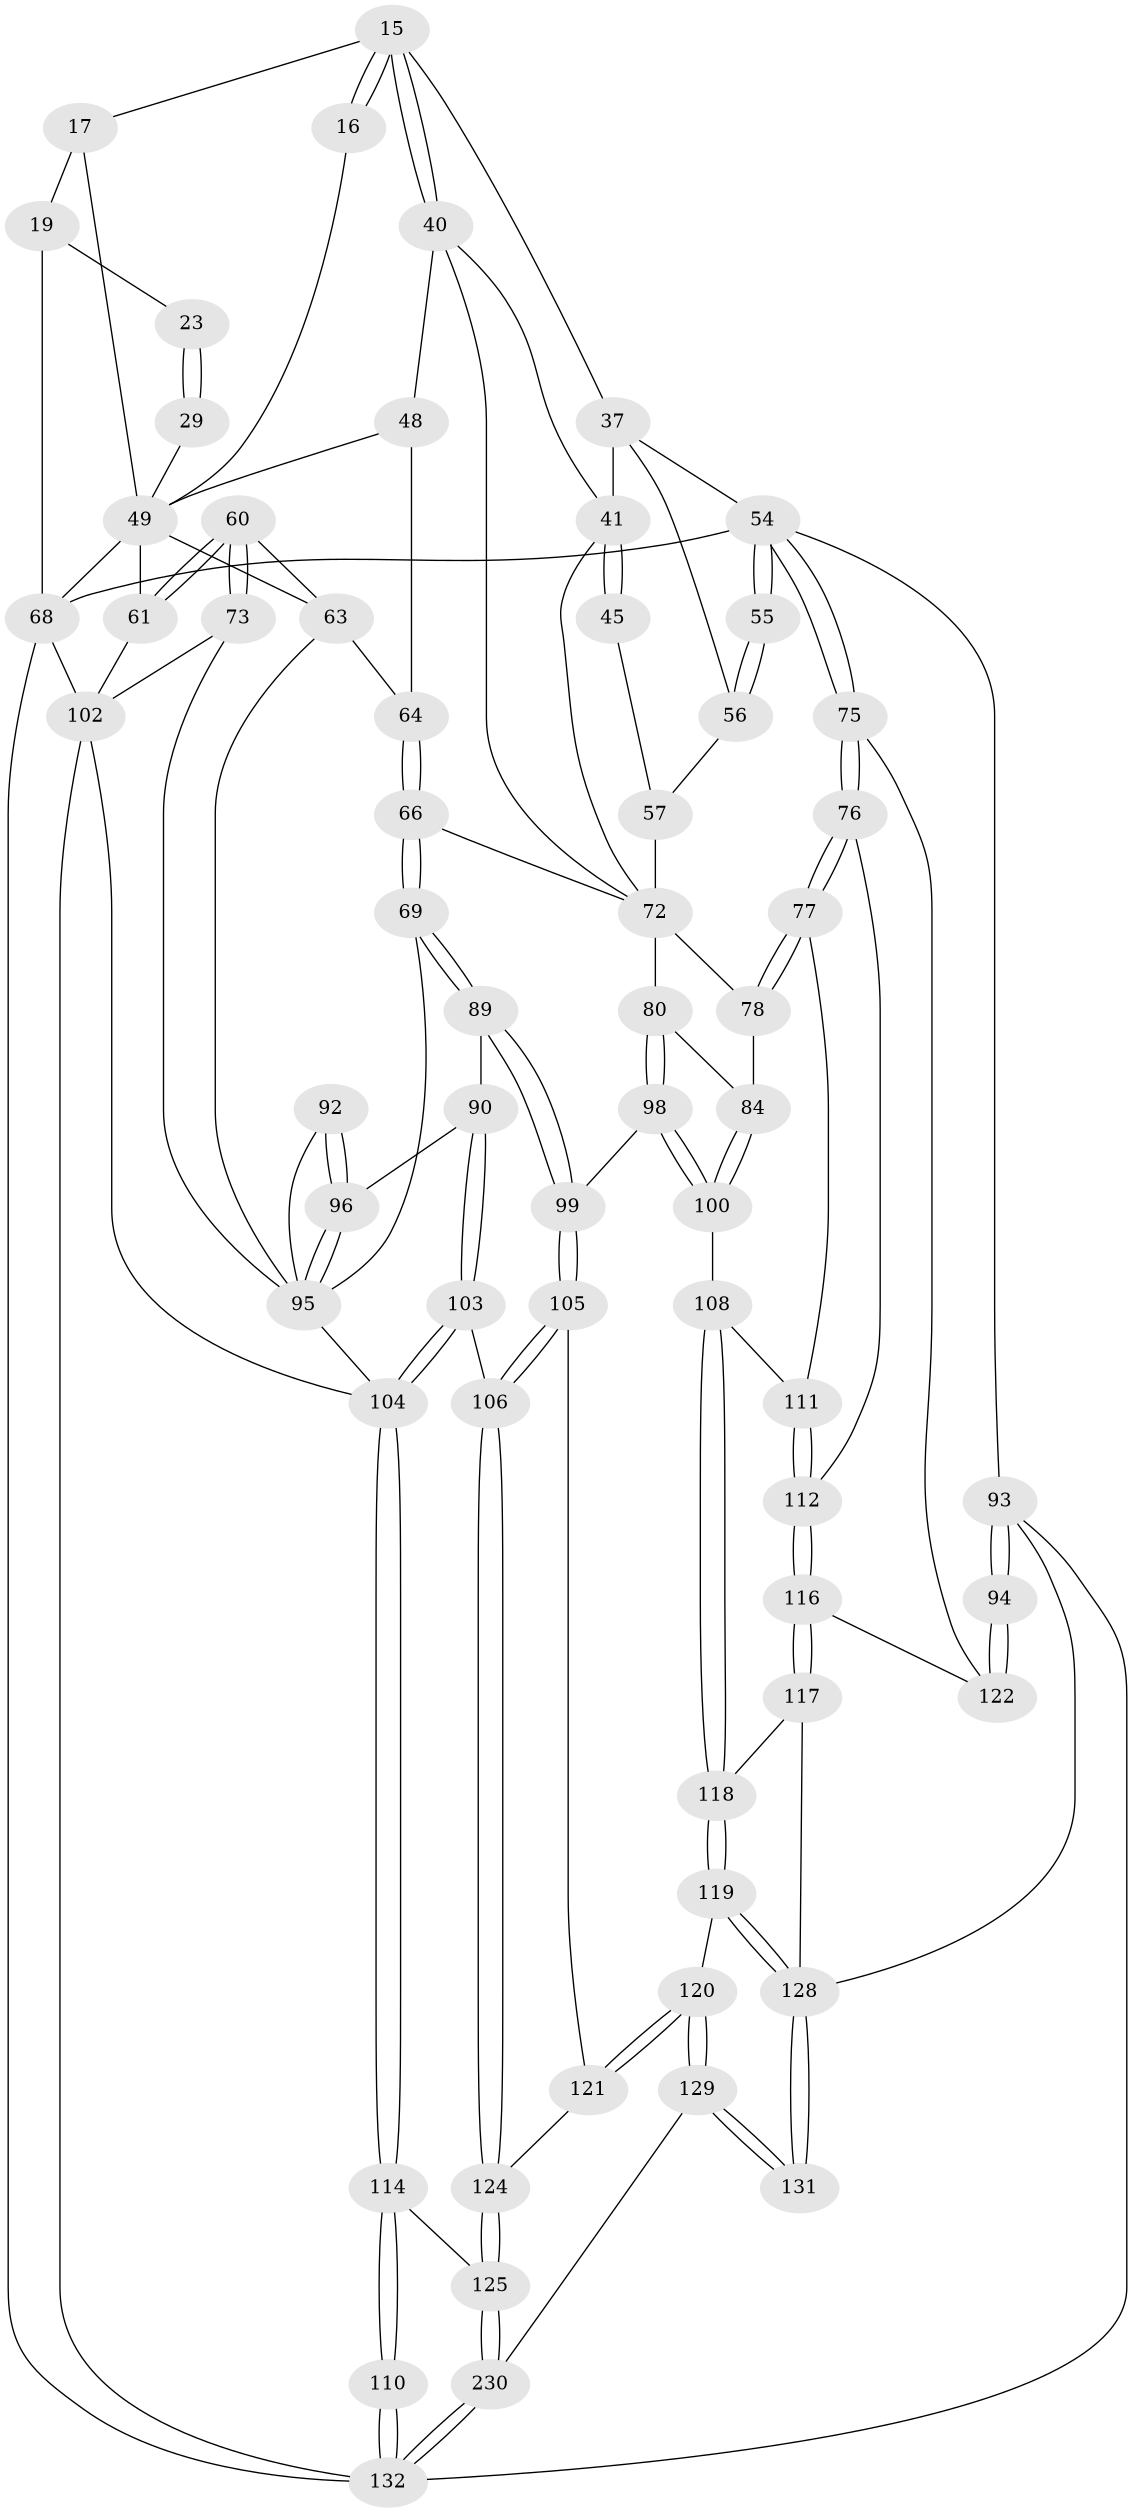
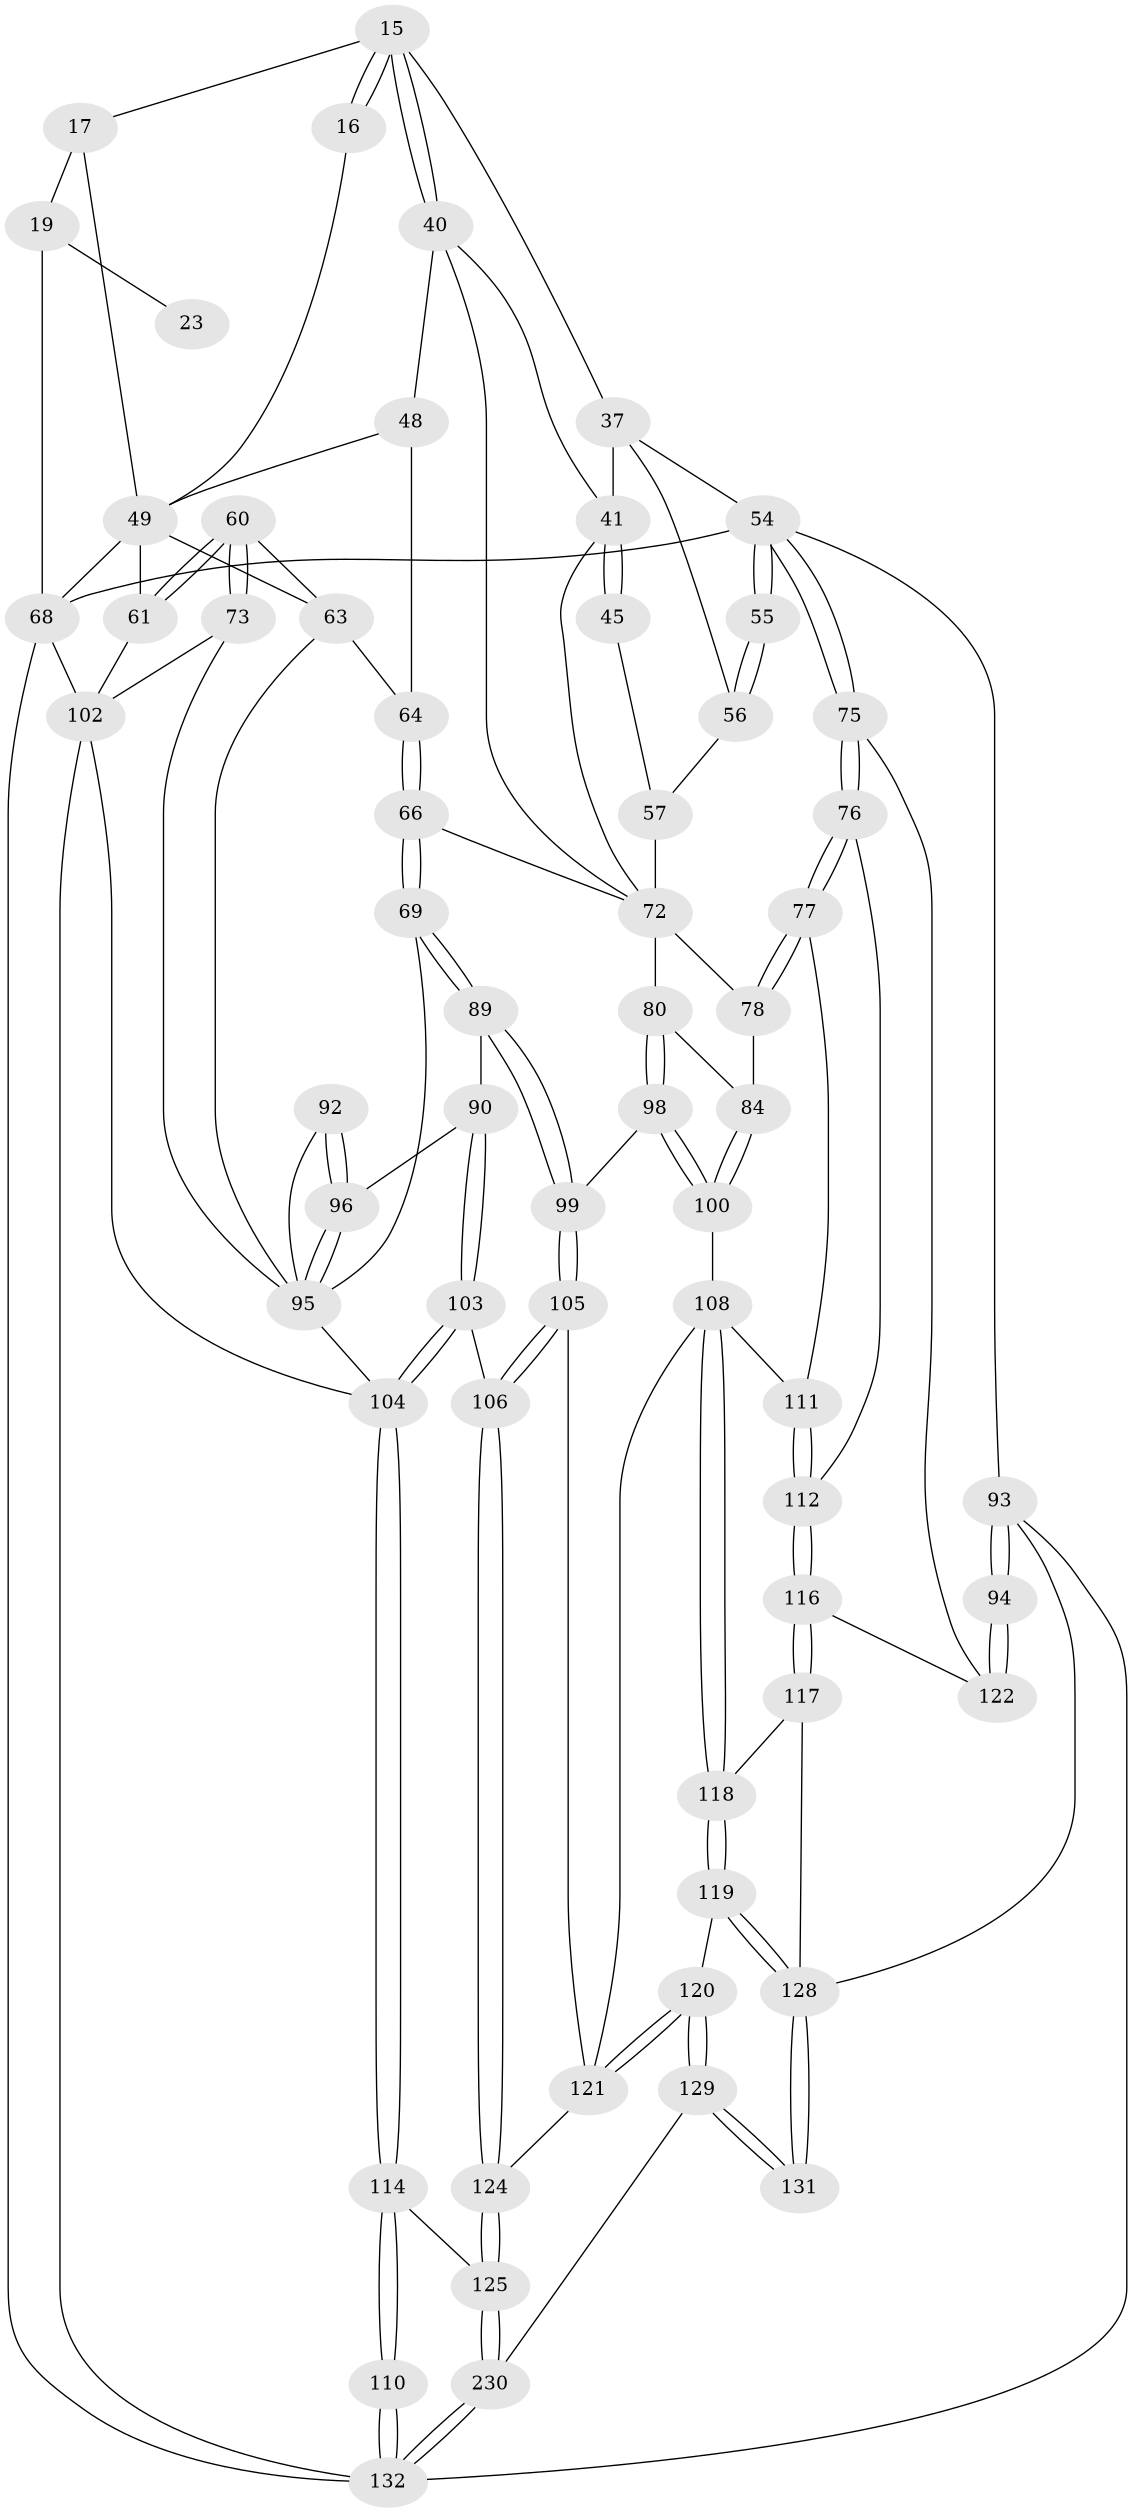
node "29": removed
edge "108" -- "121": added
